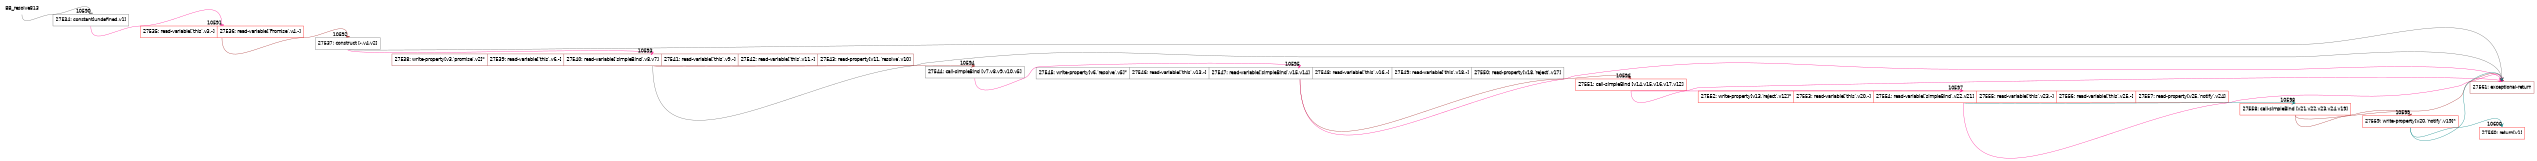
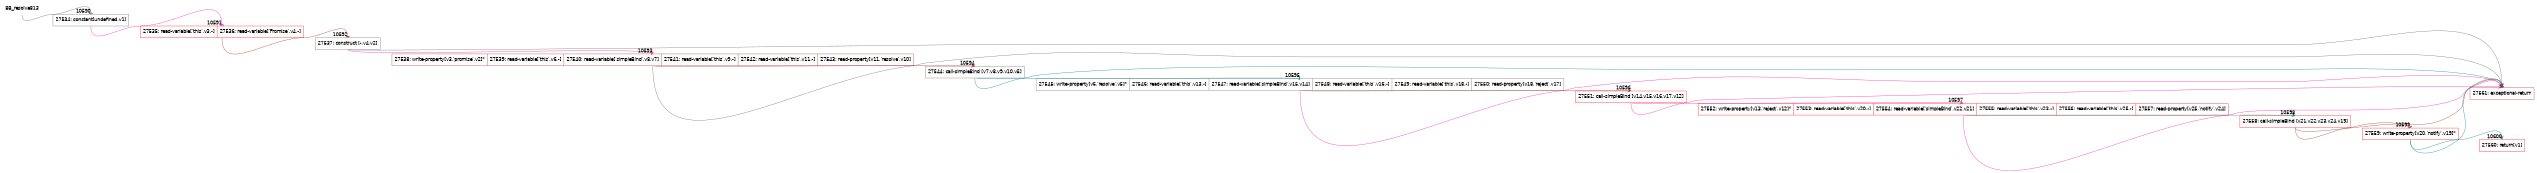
edge "27544: call-simpleBind [v7,v8,v9,v10,v5]" -> "27545: write-property[v6,'resolve',v5]*": color deeppink -> teal
edge "27544: call-simpleBind [v7,v8,v9,v10,v5]" -> "27561: exceptional-return": added
